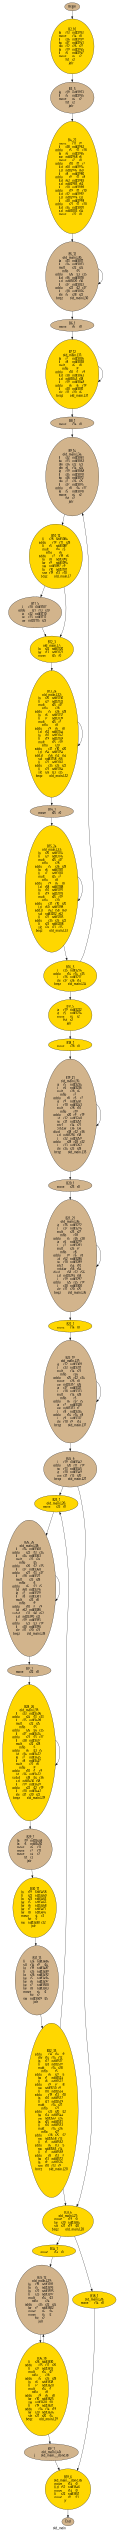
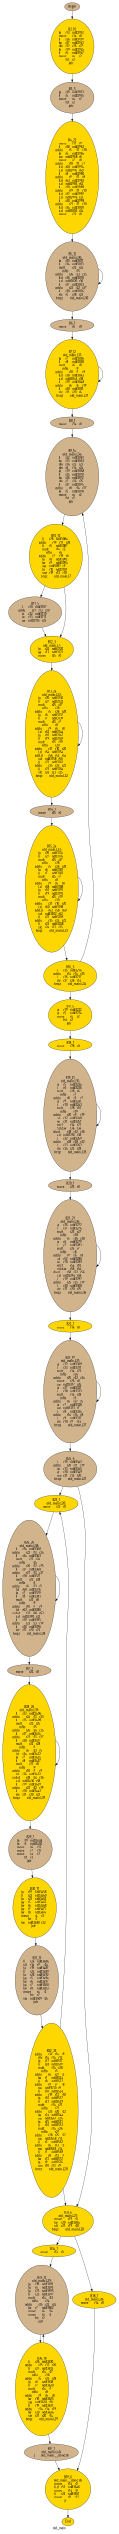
node "End": fillcolor tan -> gold
